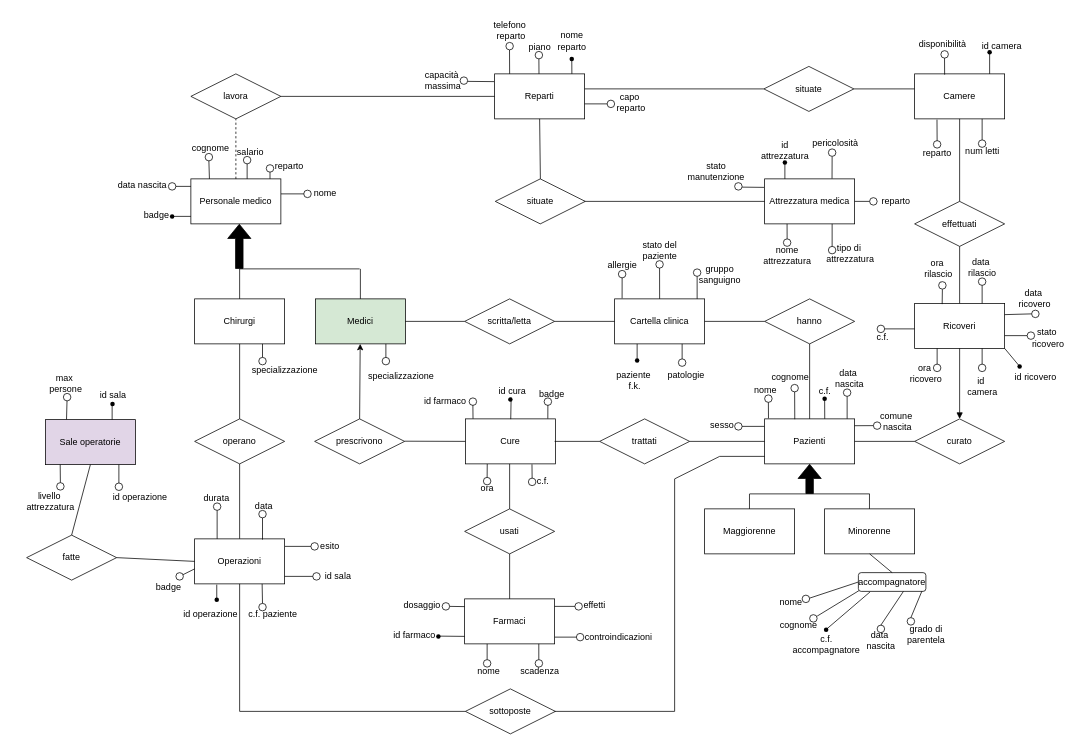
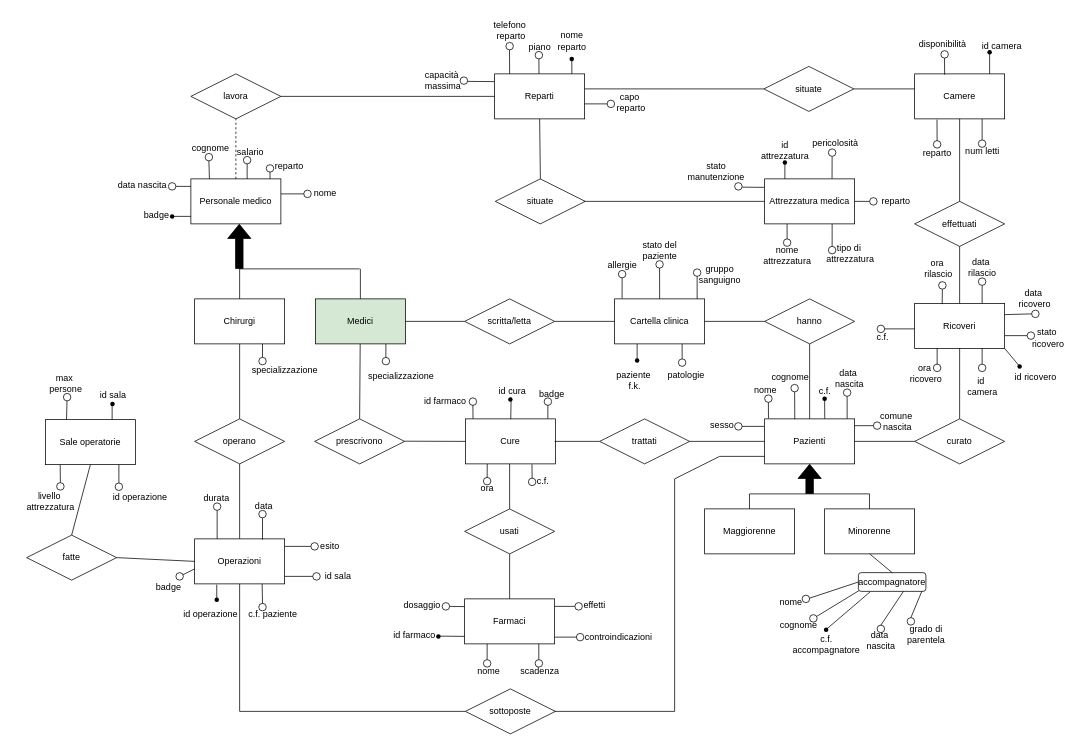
edge "prescrivono" -> "Medici": arrowhead classic -> none
edge "Ricoveri" -> "curato": arrowhead block -> none
node "Sale operatorie": fillcolor #e1d5e7 -> #ffffff
